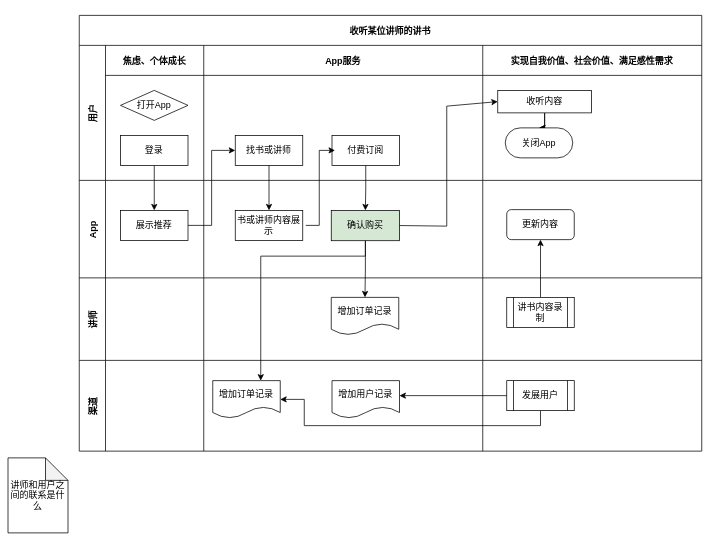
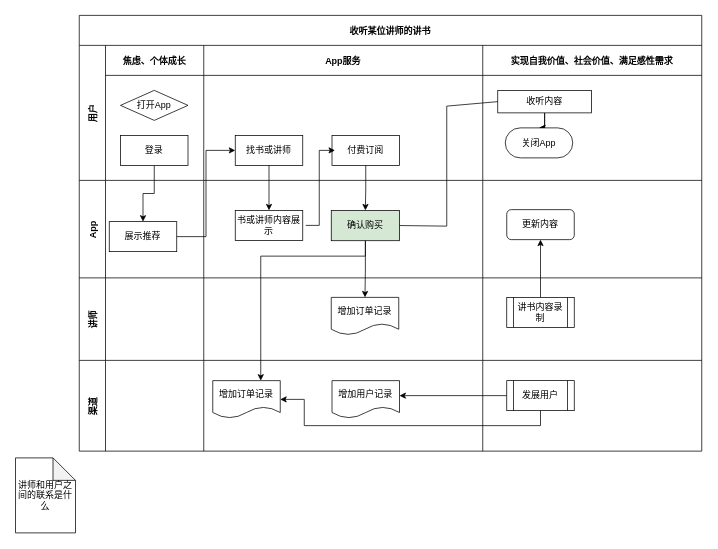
edge "确认购买" -> "收听内容": arrowhead classic -> none
node "展示推荐": moved (154, 225) -> (143, 237)
node "讲师和用户之间的联系是什么": moved (38, 495) -> (45, 495)
